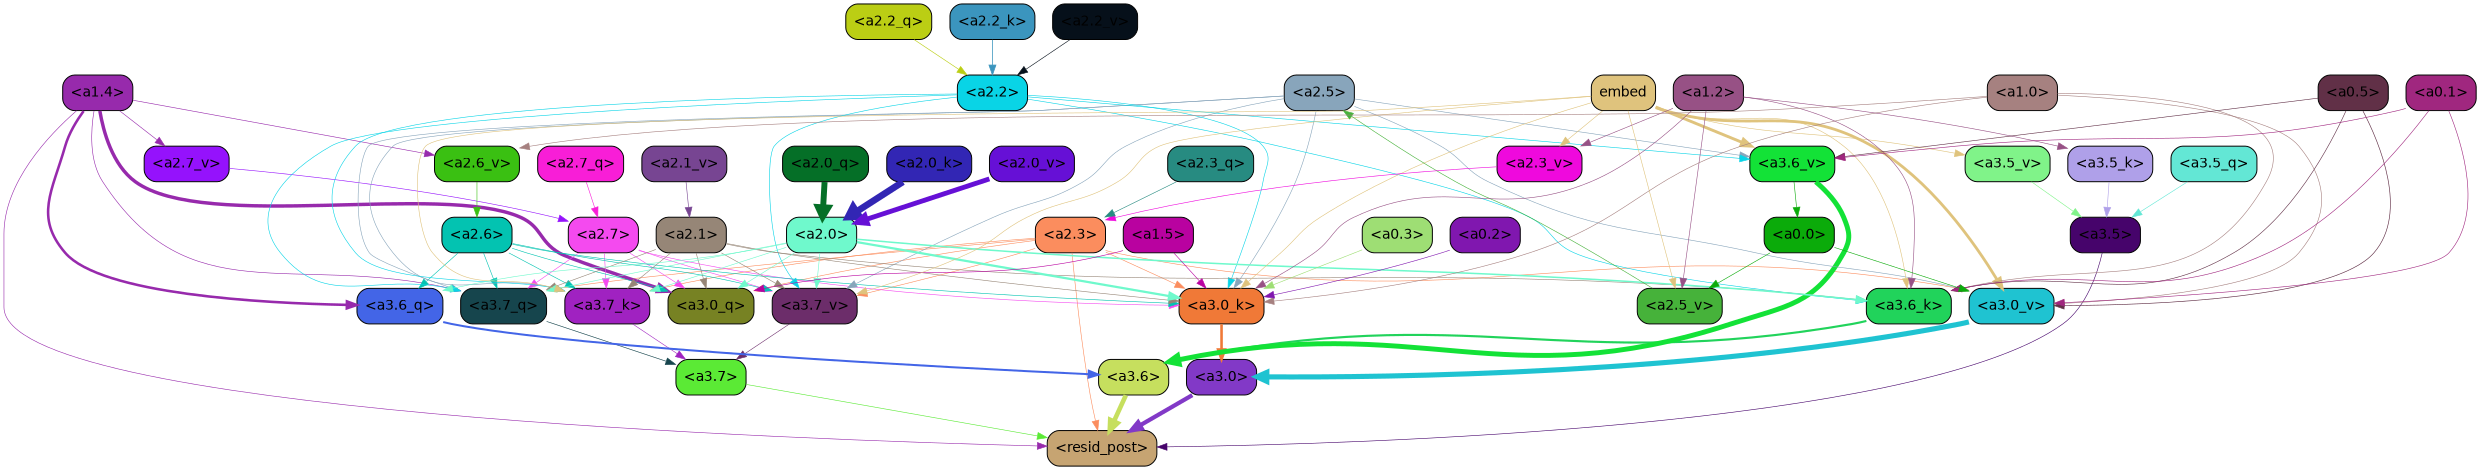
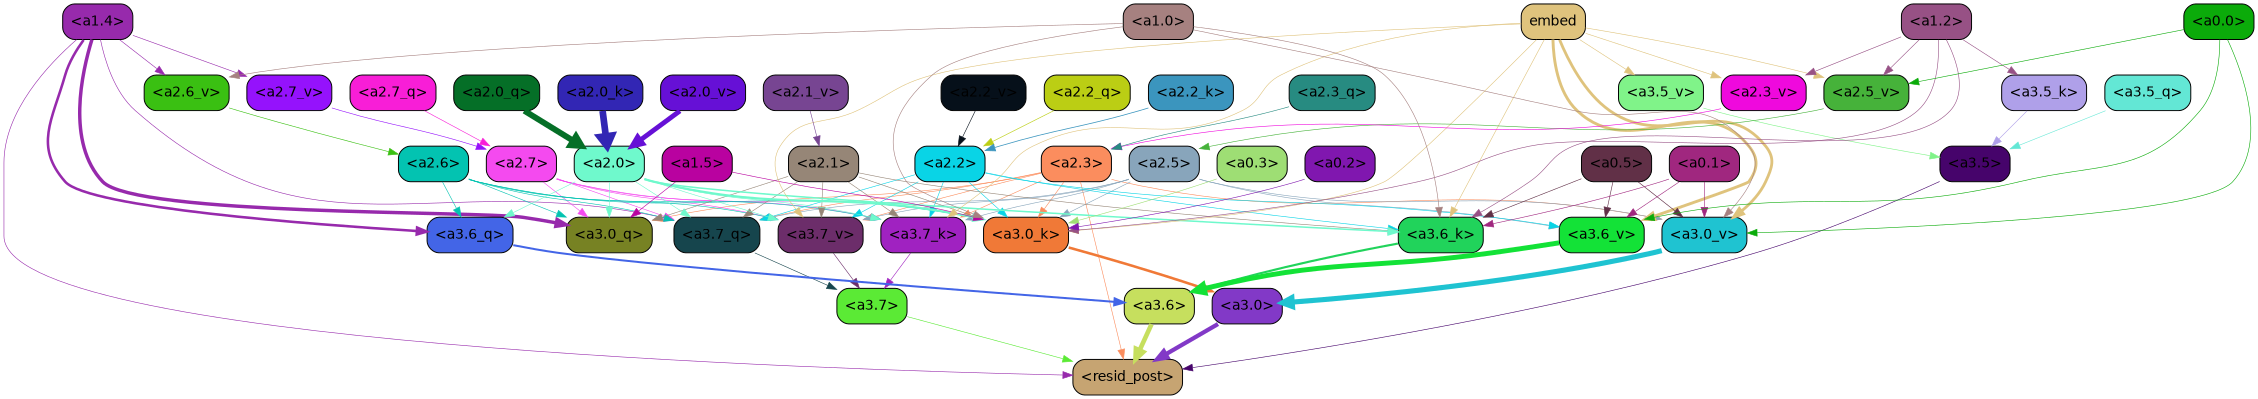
edge "<a3.6_v>" -> "<a0.0>": reversed
